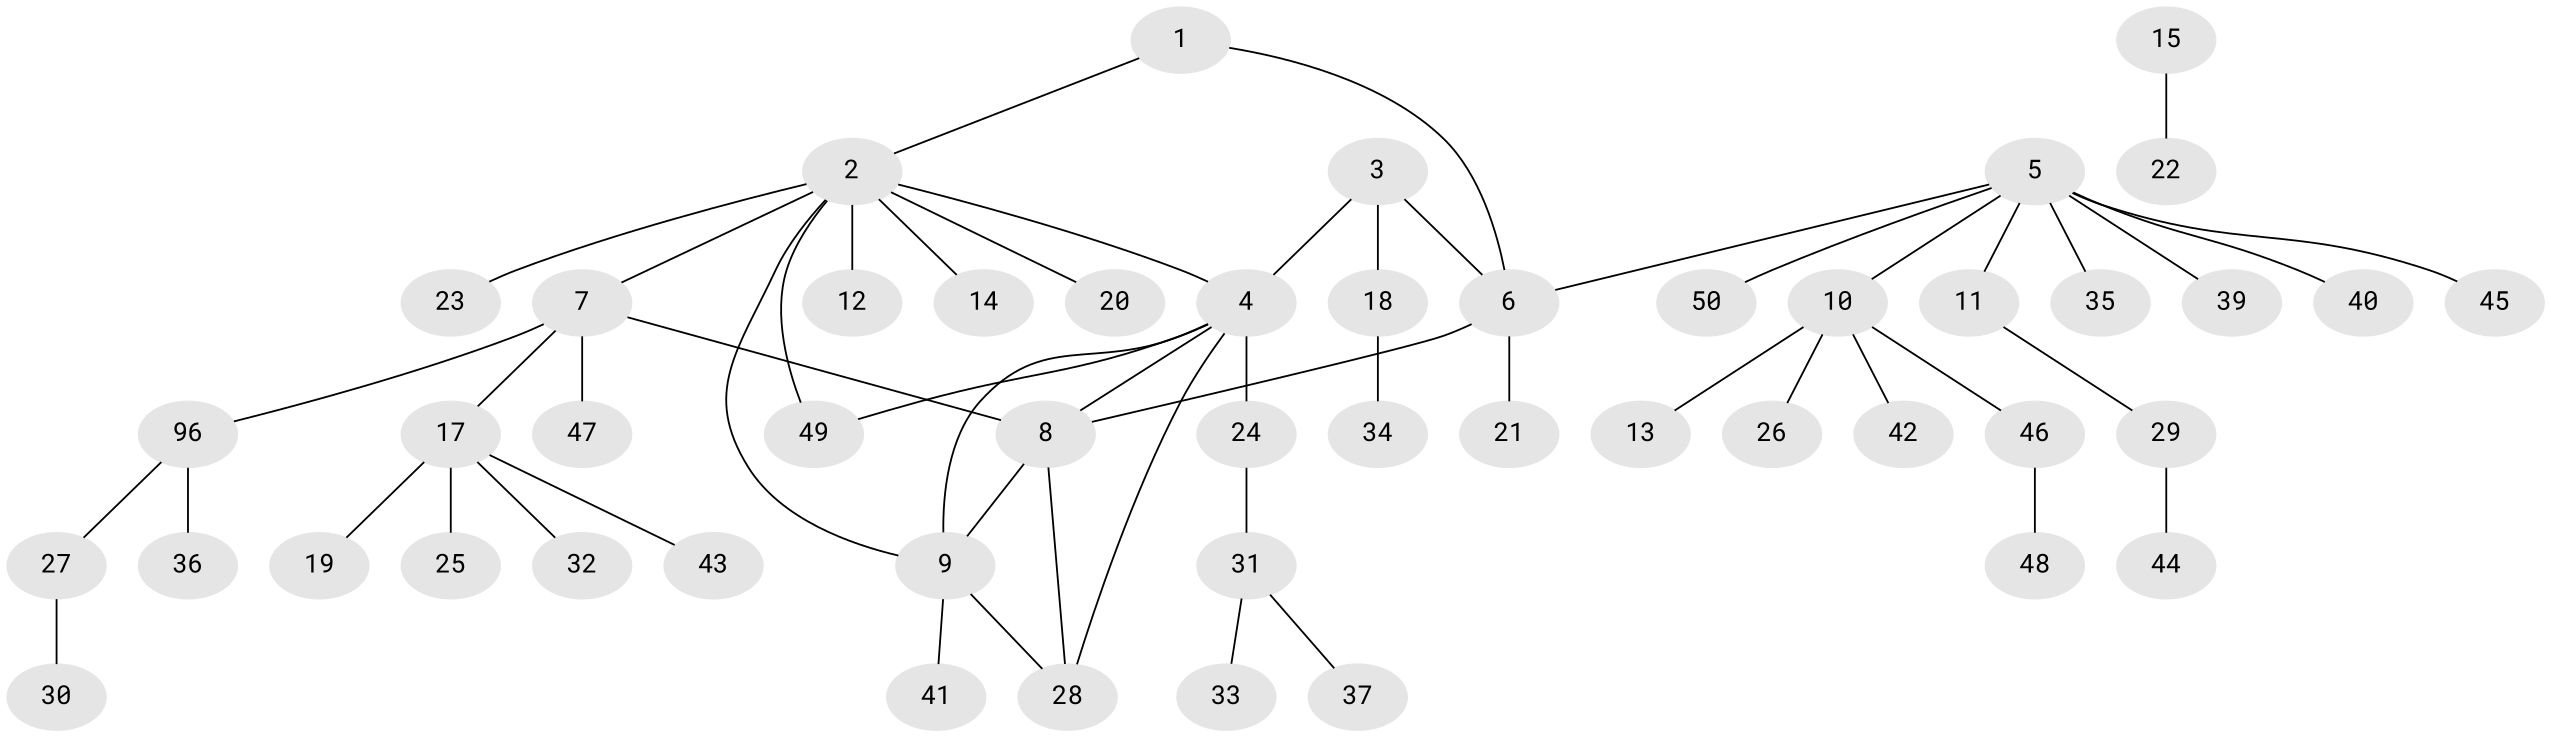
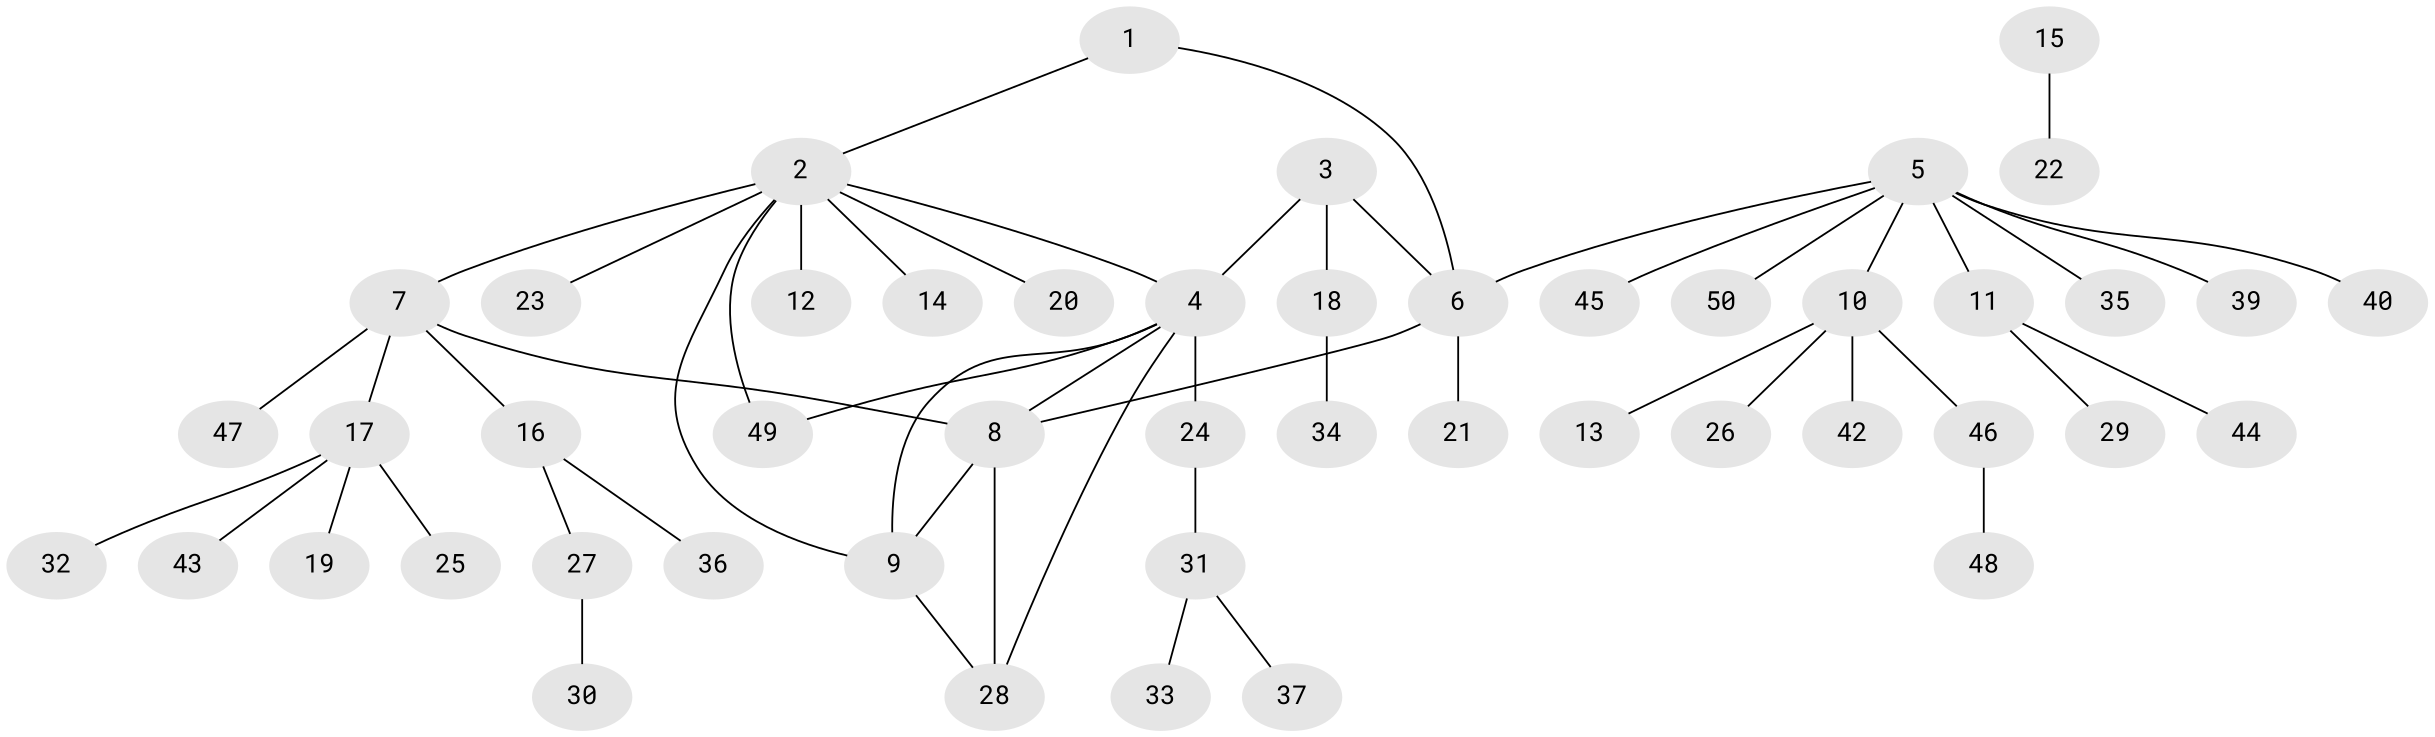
node "96": label "96" -> "16"
edge "29" -- "44": now "11" -- "44"
node "41": removed
